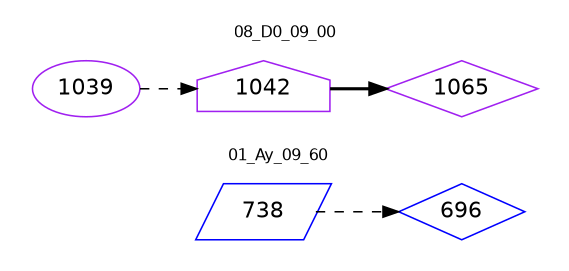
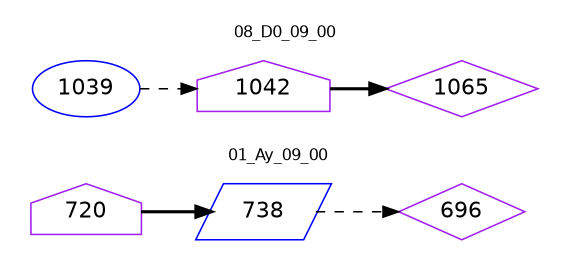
node "1039": color purple -> blue
cluster "01_Ay_09_60": label "01_Ay_09_60" -> "01_Ay_09_00"
node "720": added
node "696": color blue -> purple
